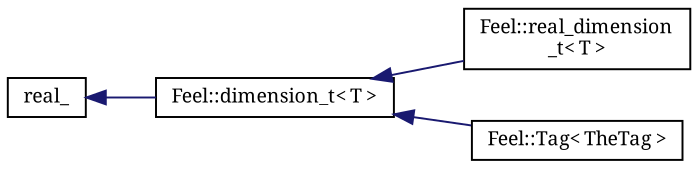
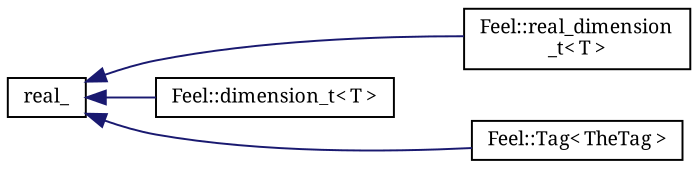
edge "Feel::real_dimension _t< T >" -> "Feel::dimension_t< T >": now "Feel::real_dimension _t< T >" -> "real_"
edge "Feel::Tag< TheTag >" -> "Feel::dimension_t< T >": now "Feel::Tag< TheTag >" -> "real_"
